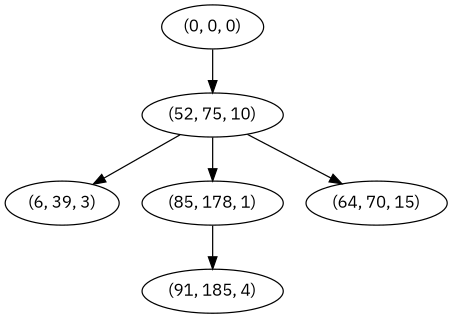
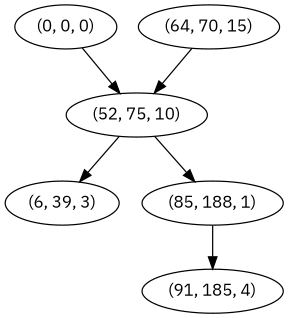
edge "(52, 75, 10)" -> "(64, 70, 15)": reversed
node "(85, 178, 1)": label "(85, 178, 1)" -> "(85, 188, 1)"
